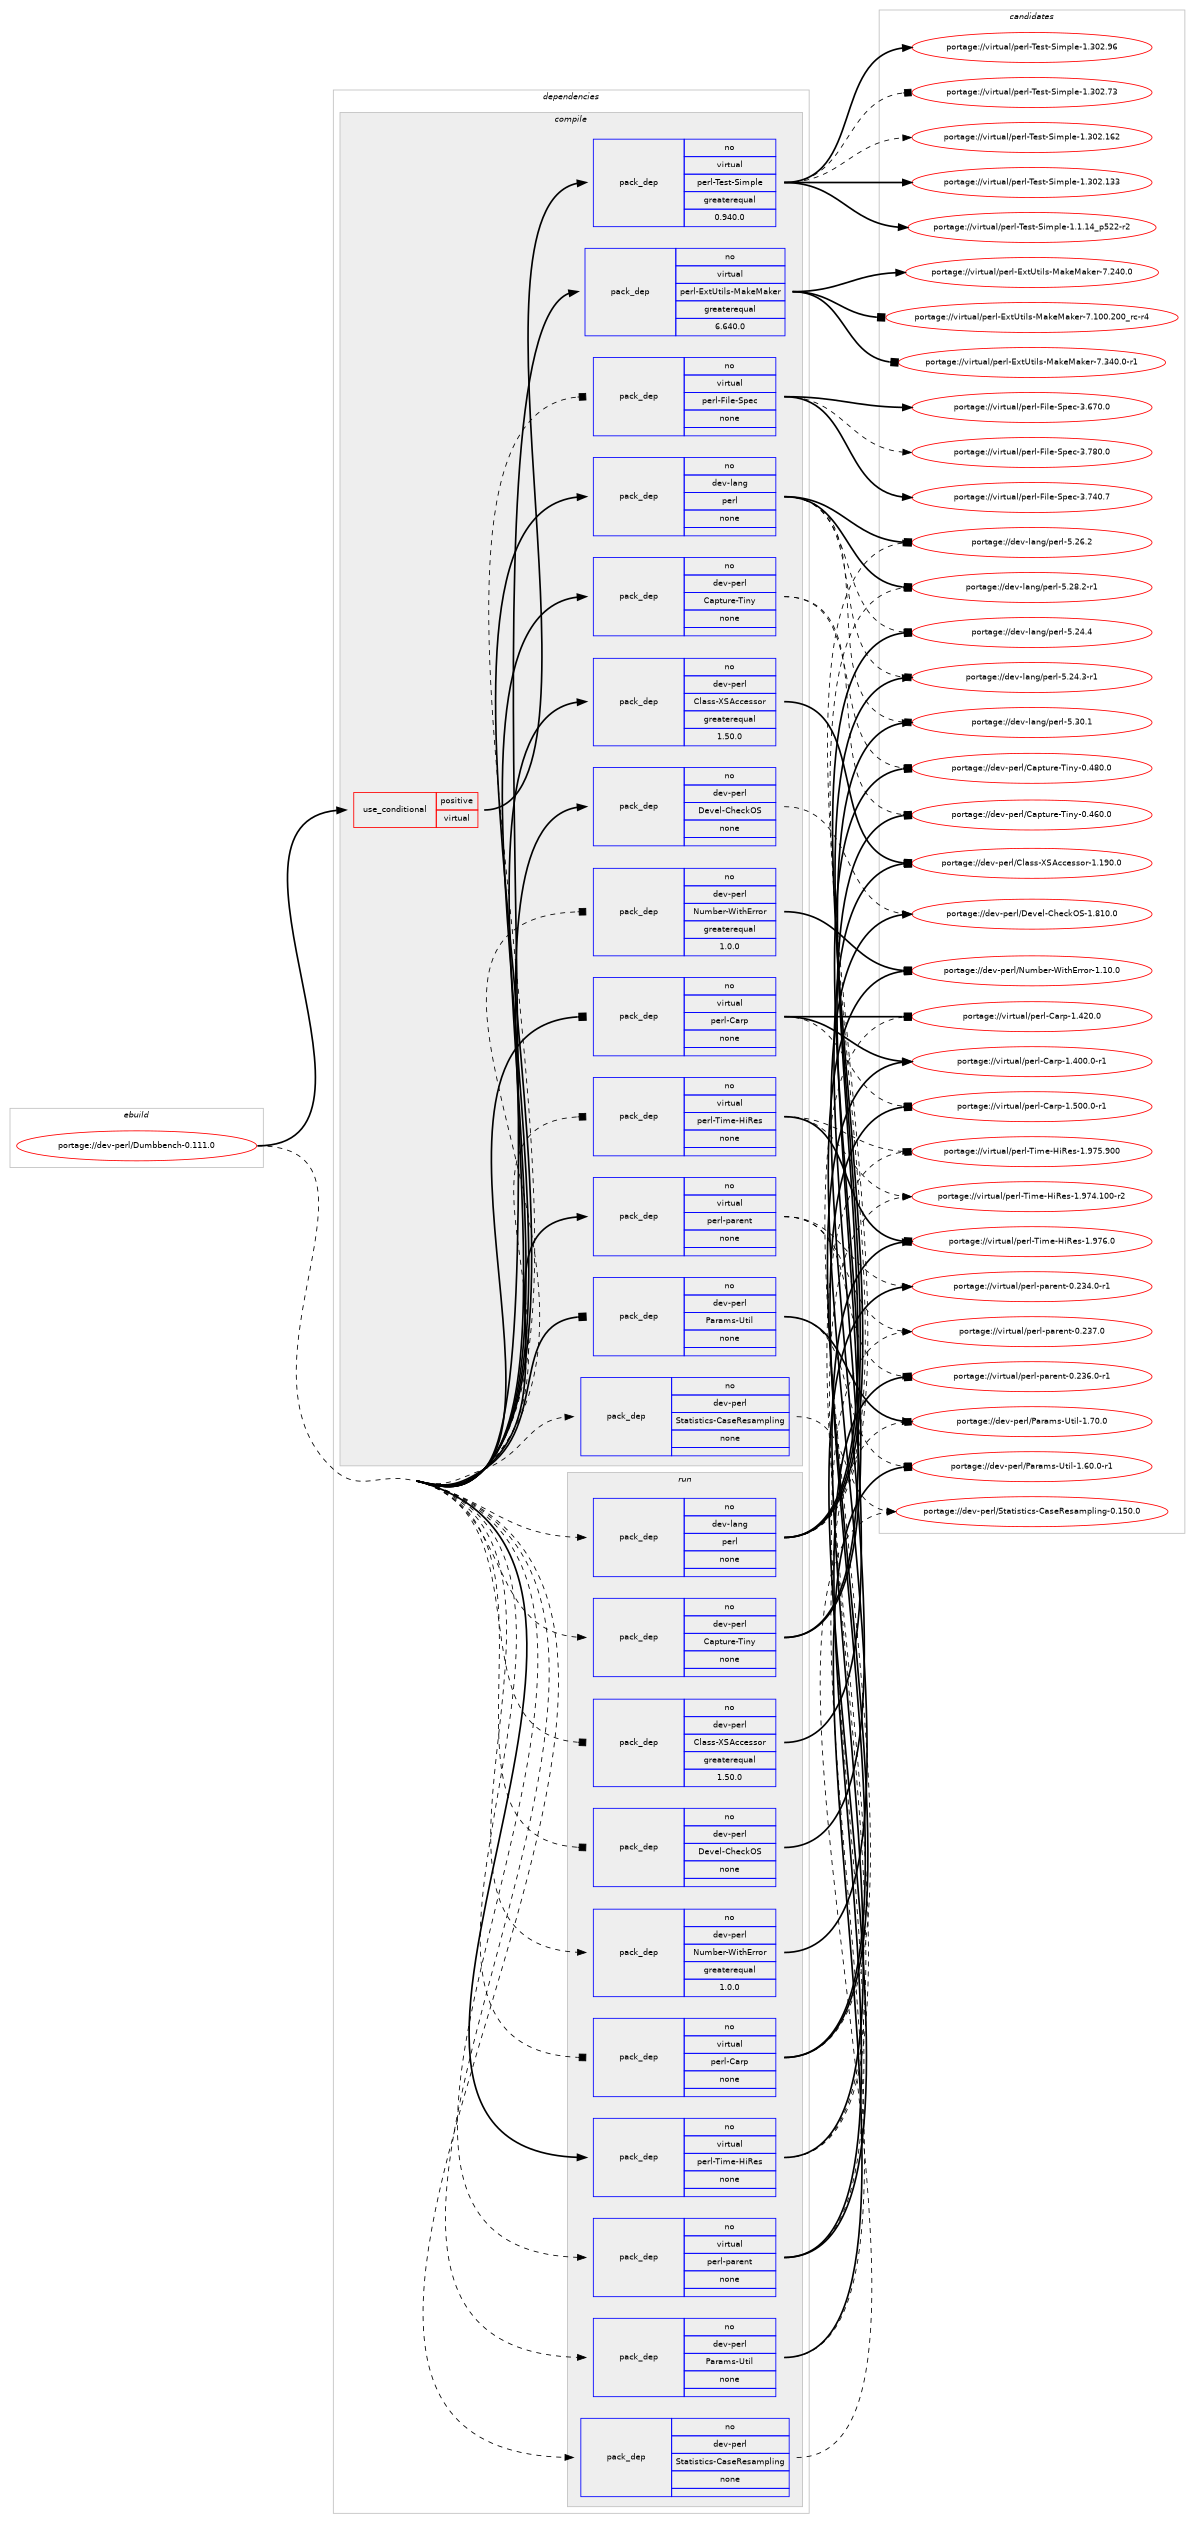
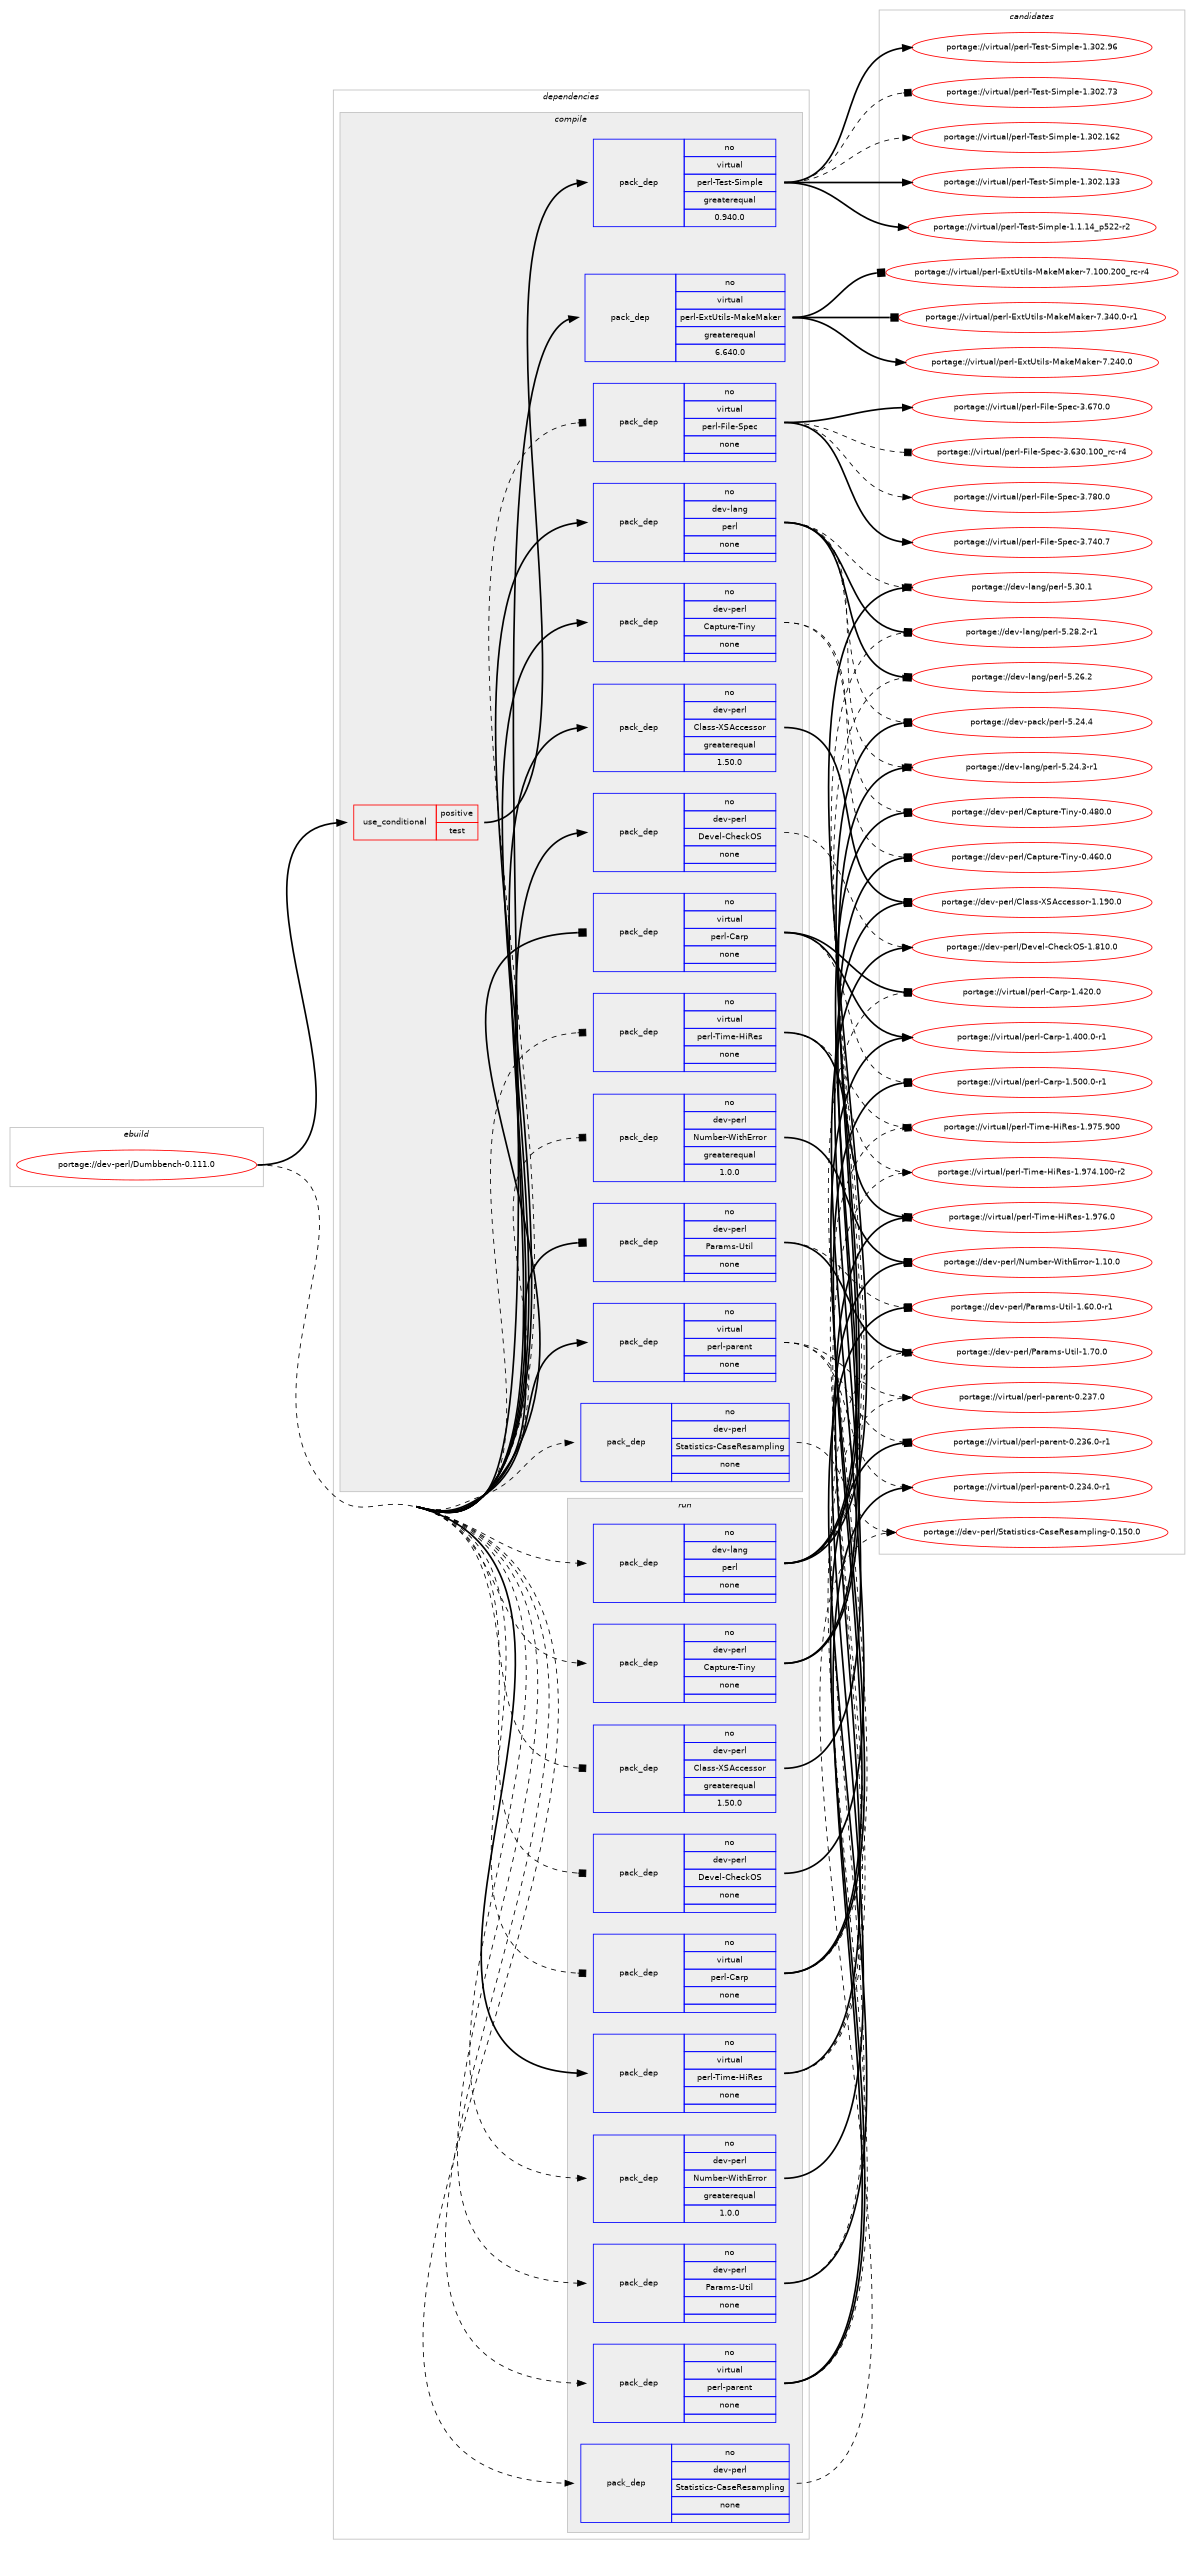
node "portage://virtual/perl-File-Spec-3.630.100_rc-r4": added
node "portage://dev-lang/perl-5.24.4": label "portage://dev-lang/perl-5.24.4" -> "portage://dev-pack/perl-5.24.4"
node "use_conditional": text "virtual" -> "test"
